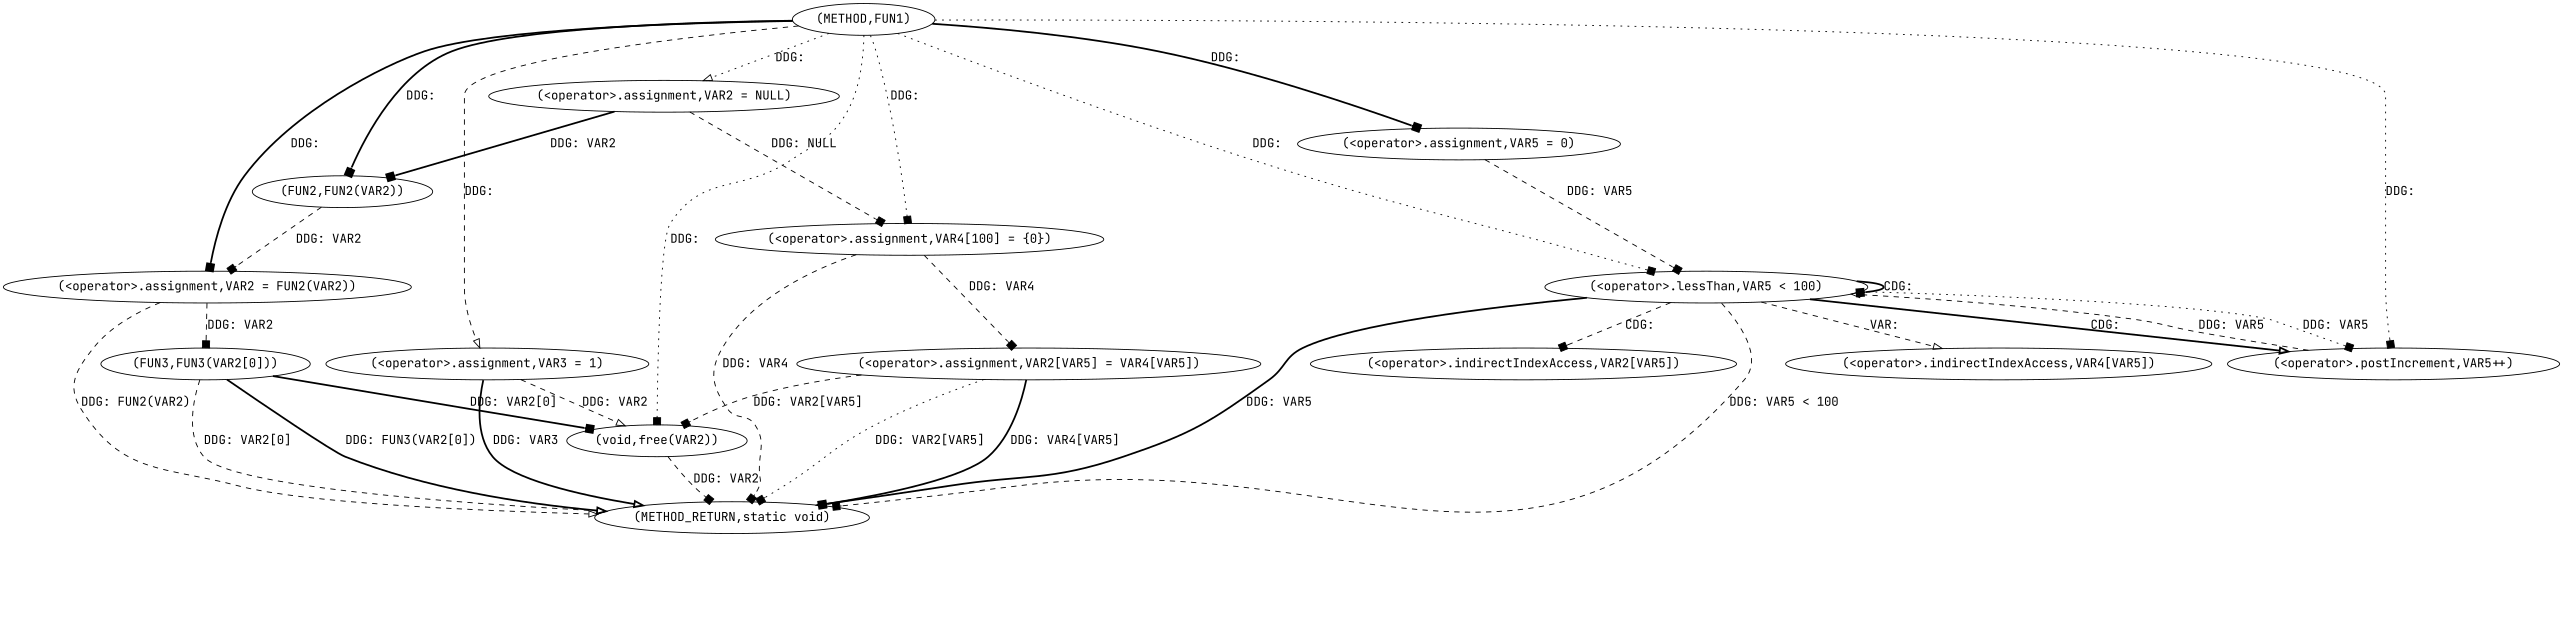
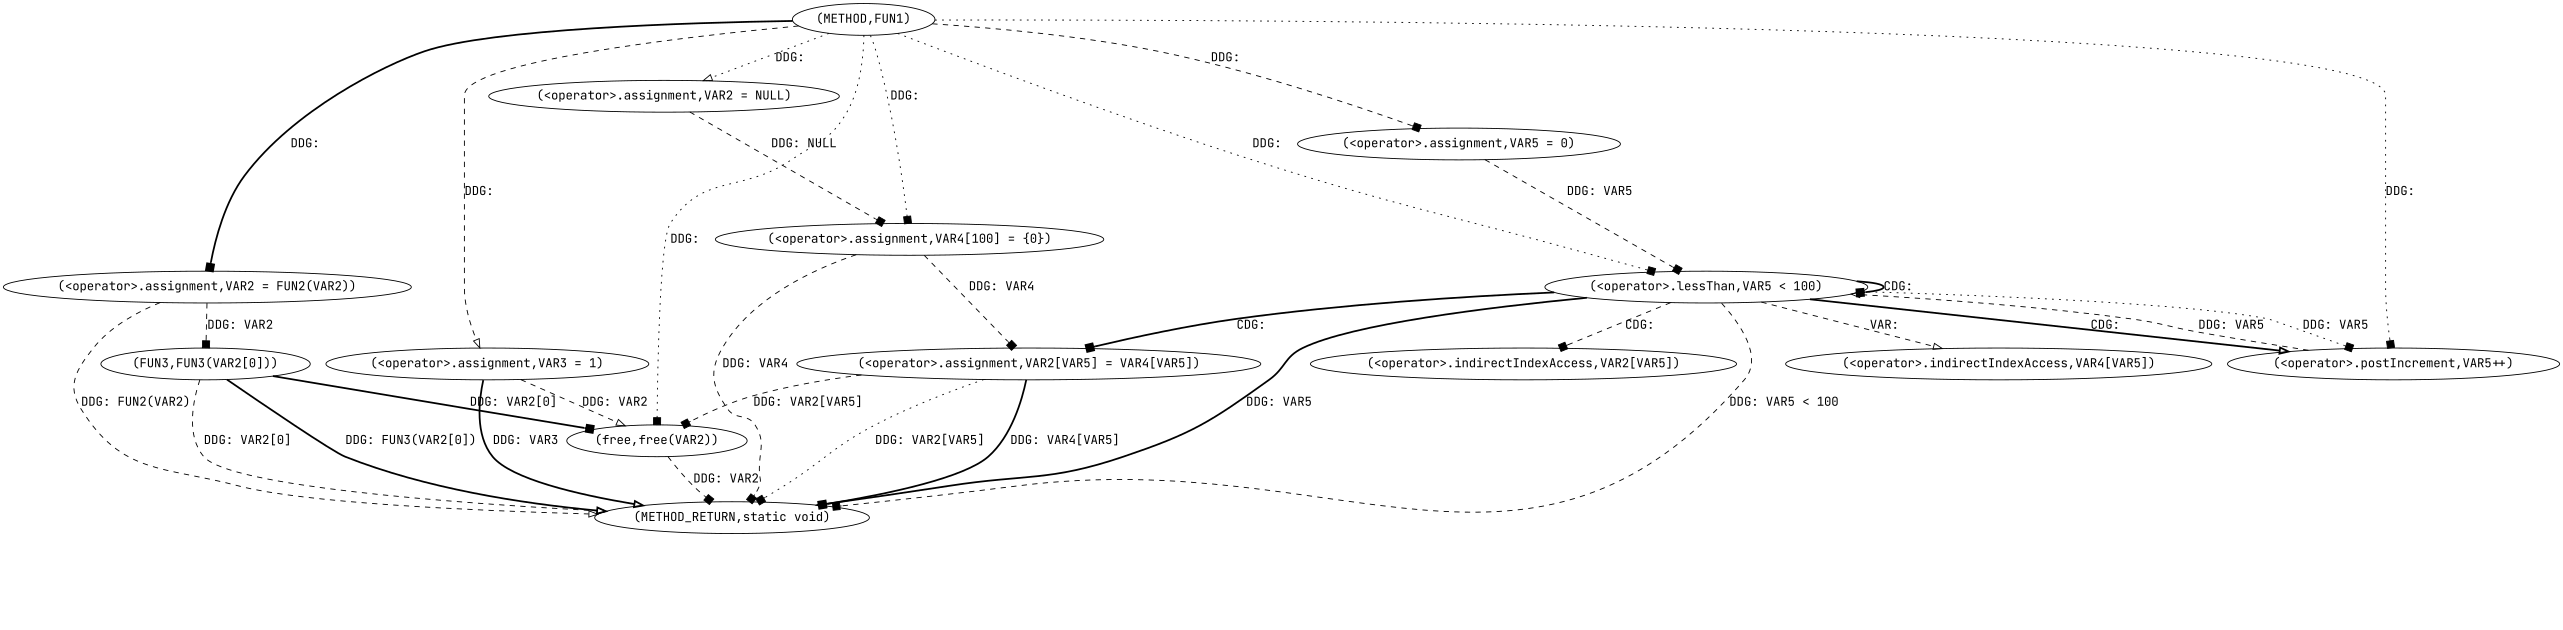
edge "(METHOD,FUN1)" -> "(<operator>.assignment,VAR5 = 0)": style bold -> dashed
node "(FUN2,FUN2(VAR2))": removed
edge "(<operator>.lessThan,VAR5 < 100)" -> "(<operator>.assignment,VAR2[VAR5] = VAR4[VAR5])": added, label "CDG:"
node "(void,free(VAR2))": label "(void,free(VAR2))" -> "(free,free(VAR2))"
